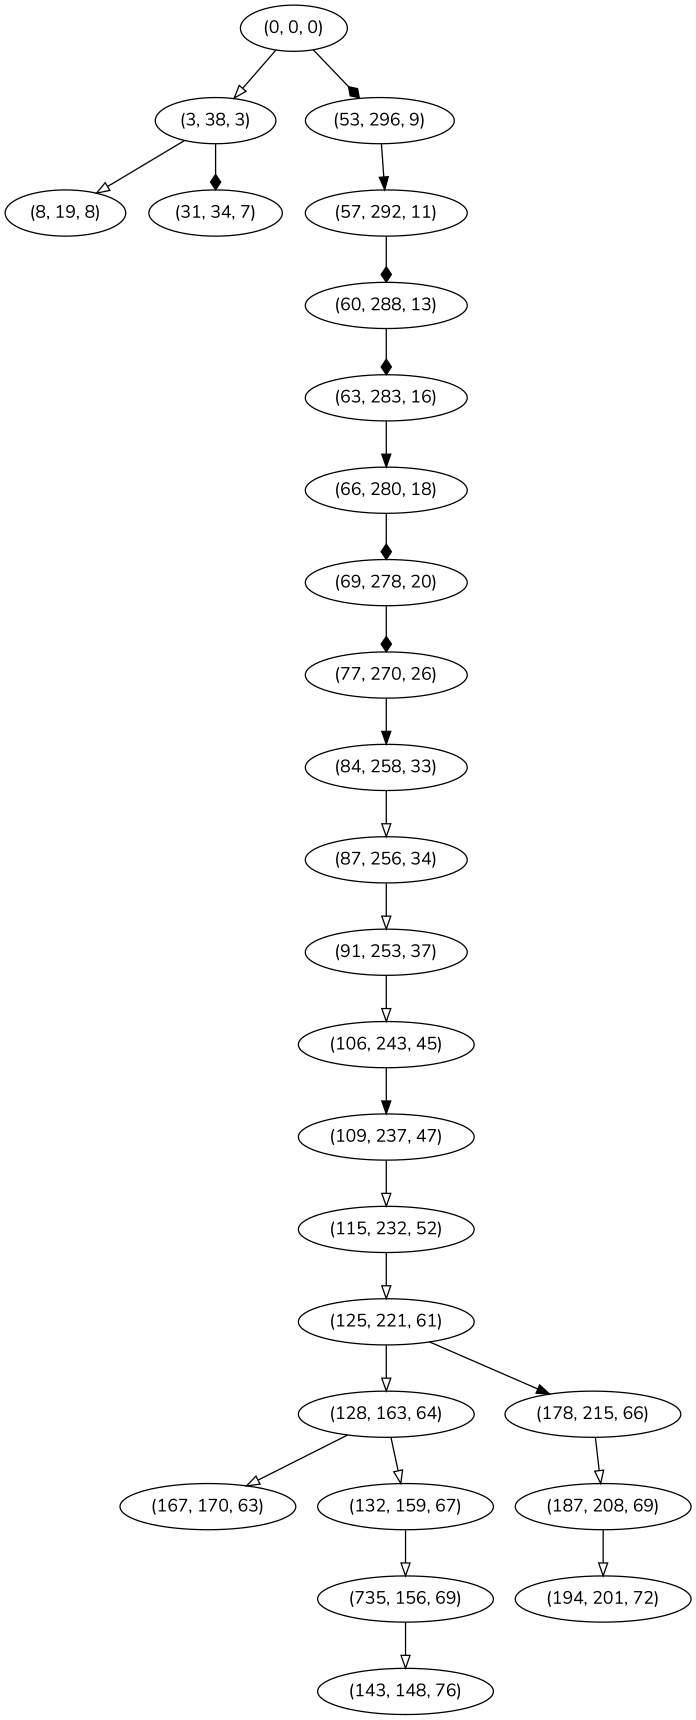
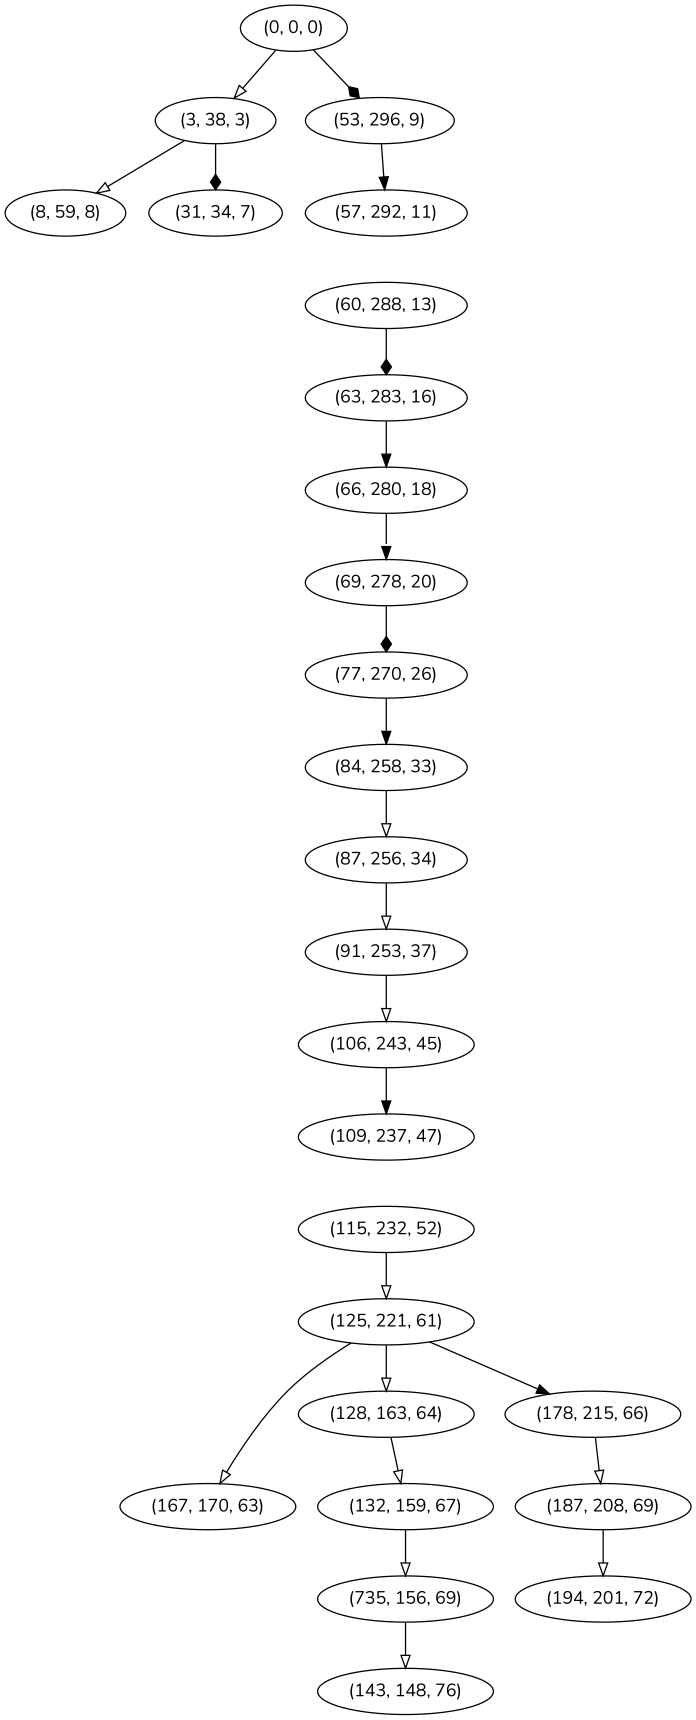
node "(8, 19, 8)": label "(8, 19, 8)" -> "(8, 59, 8)"
edge "(57, 292, 11)" -> "(60, 288, 13)": removed
edge "(66, 280, 18)" -> "(69, 278, 20)": arrowhead diamond -> normal
edge "(109, 237, 47)" -> "(115, 232, 52)": removed
edge "(128, 163, 64)" -> "(167, 170, 63)": now "(125, 221, 61)" -> "(167, 170, 63)"
